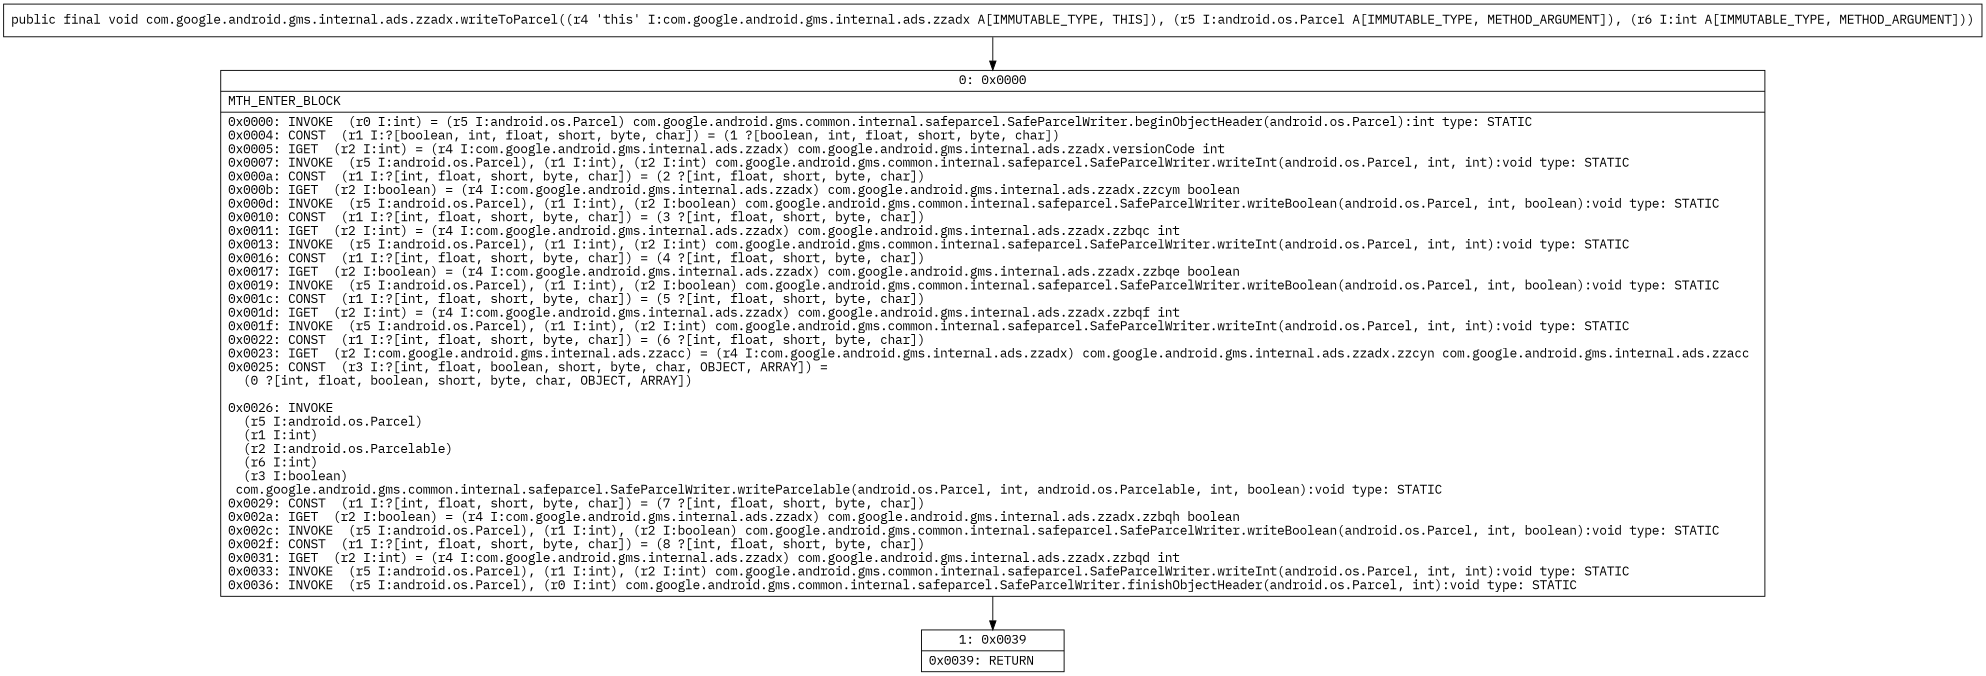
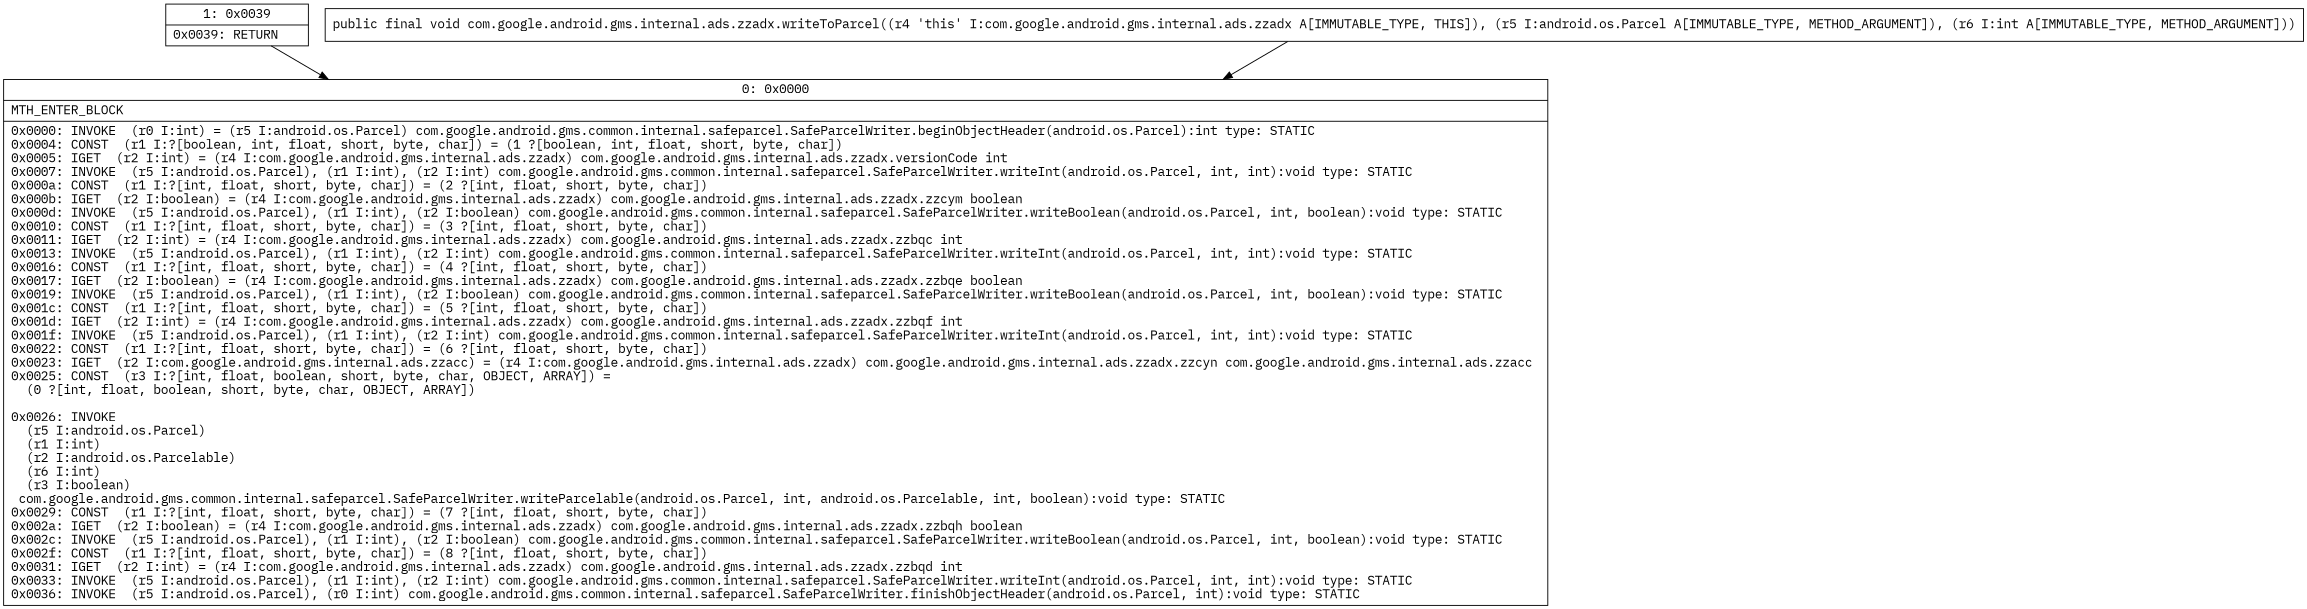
edge "0: 0x0000" -> "1: 0x0039": reversed
